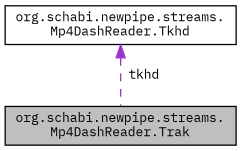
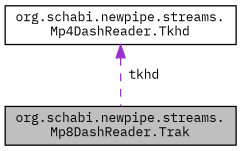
node "org.schabi.newpipe.streams. Mp4DashReader.Trak": label "org.schabi.newpipe.streams. Mp4DashReader.Trak" -> "org.schabi.newpipe.streams. Mp8DashReader.Trak"
